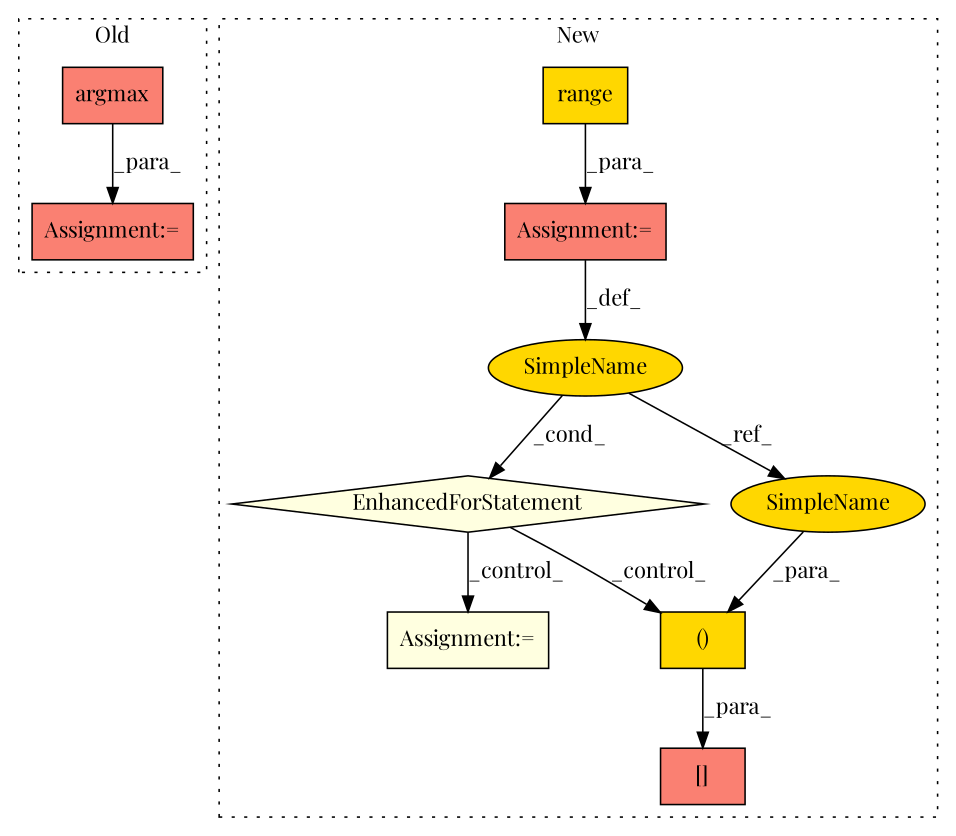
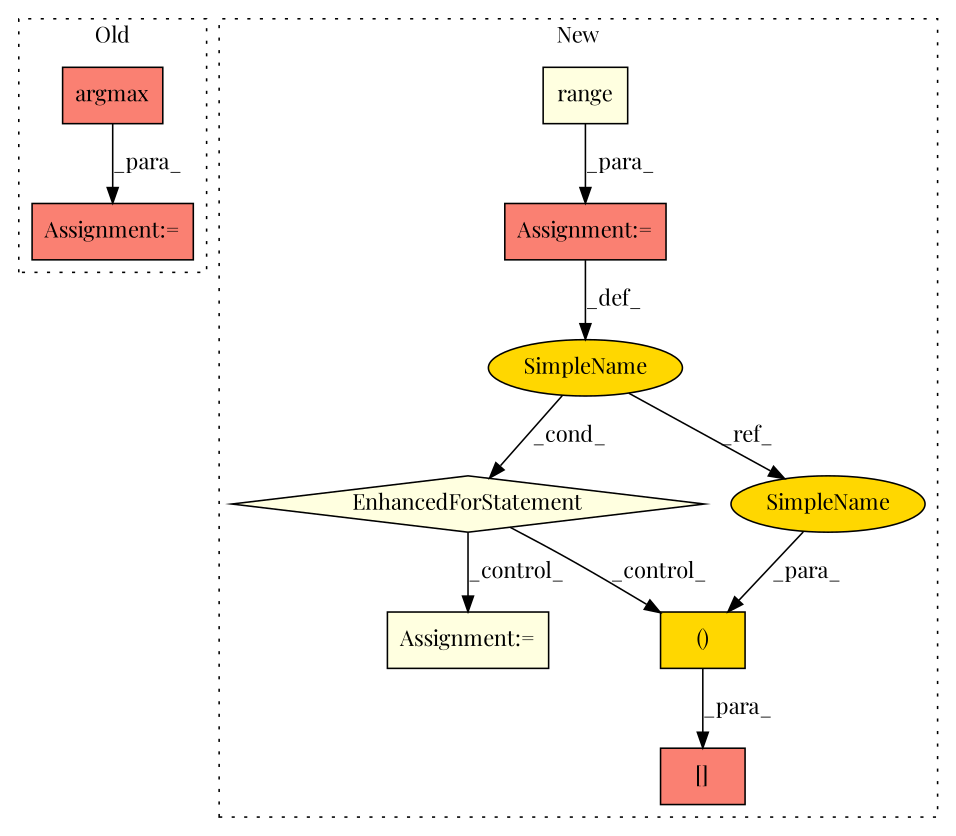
node "range": fillcolor gold -> lightyellow
